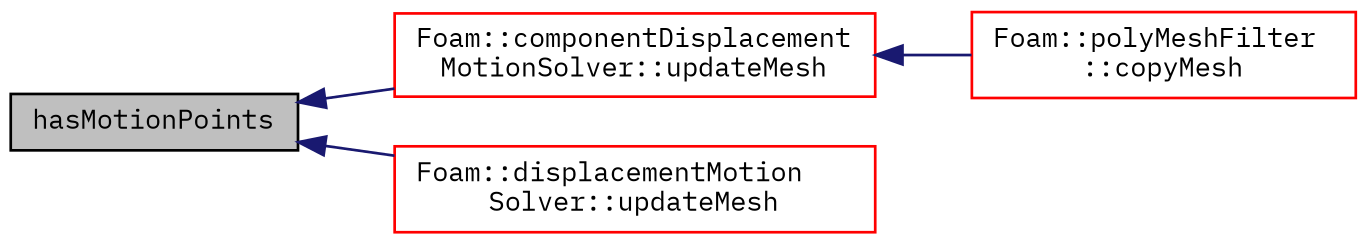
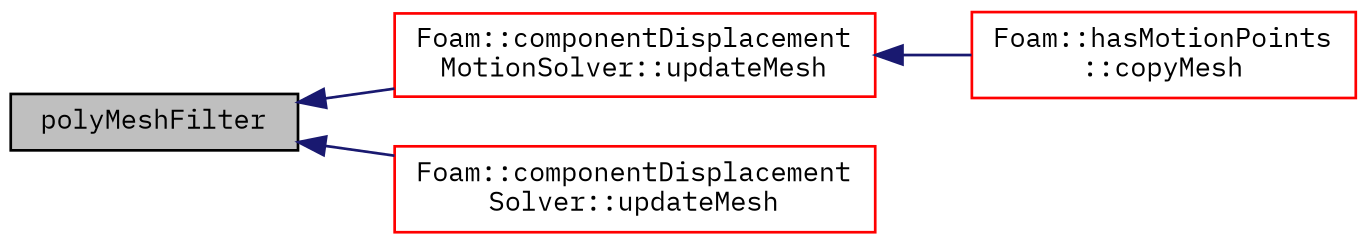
node "Foam::polyMeshFilter ::copyMesh": label "Foam::polyMeshFilter ::copyMesh" -> "Foam::hasMotionPoints ::copyMesh"
node "hasMotionPoints": label "hasMotionPoints" -> "polyMeshFilter"
node "Foam::displacementMotion Solver::updateMesh": label "Foam::displacementMotion Solver::updateMesh" -> "Foam::componentDisplacement Solver::updateMesh"
